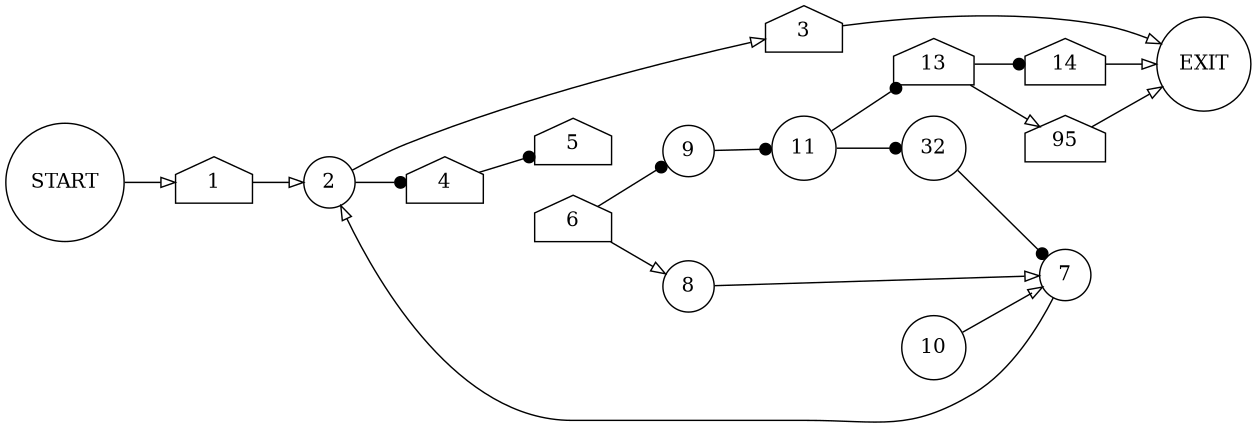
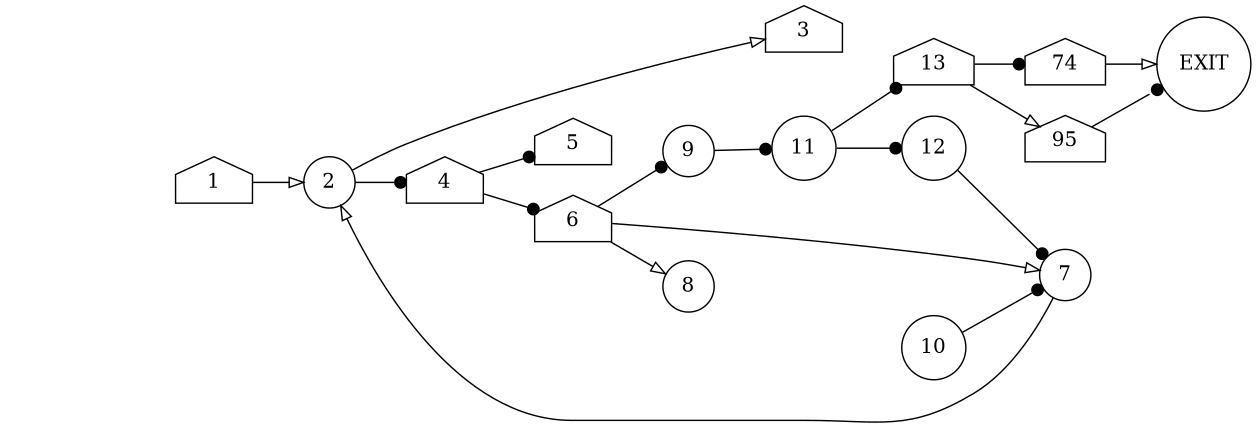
edge "3" -> "EXIT": removed
node "14": label "14" -> "74"
edge "95" -> "EXIT": arrowhead onormal -> dot
node "32": label "32" -> "12"
node "START": removed
edge "4" -> "6": added
edge "8" -> "7": now "6" -> "7"
edge "10" -> "7": arrowhead onormal -> dot
